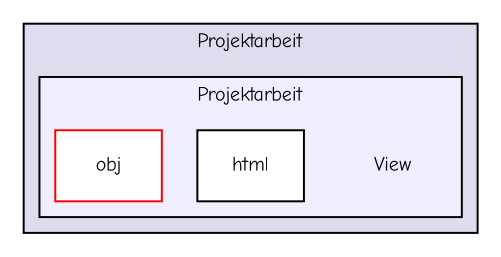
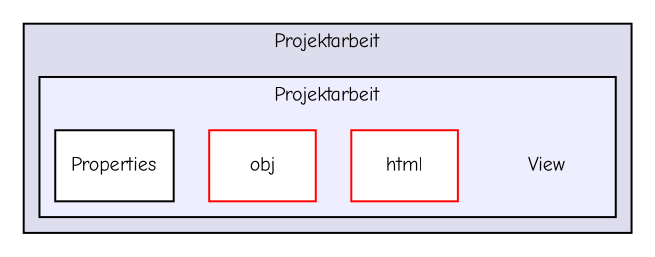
node "Properties": added
node "html": color black -> red
